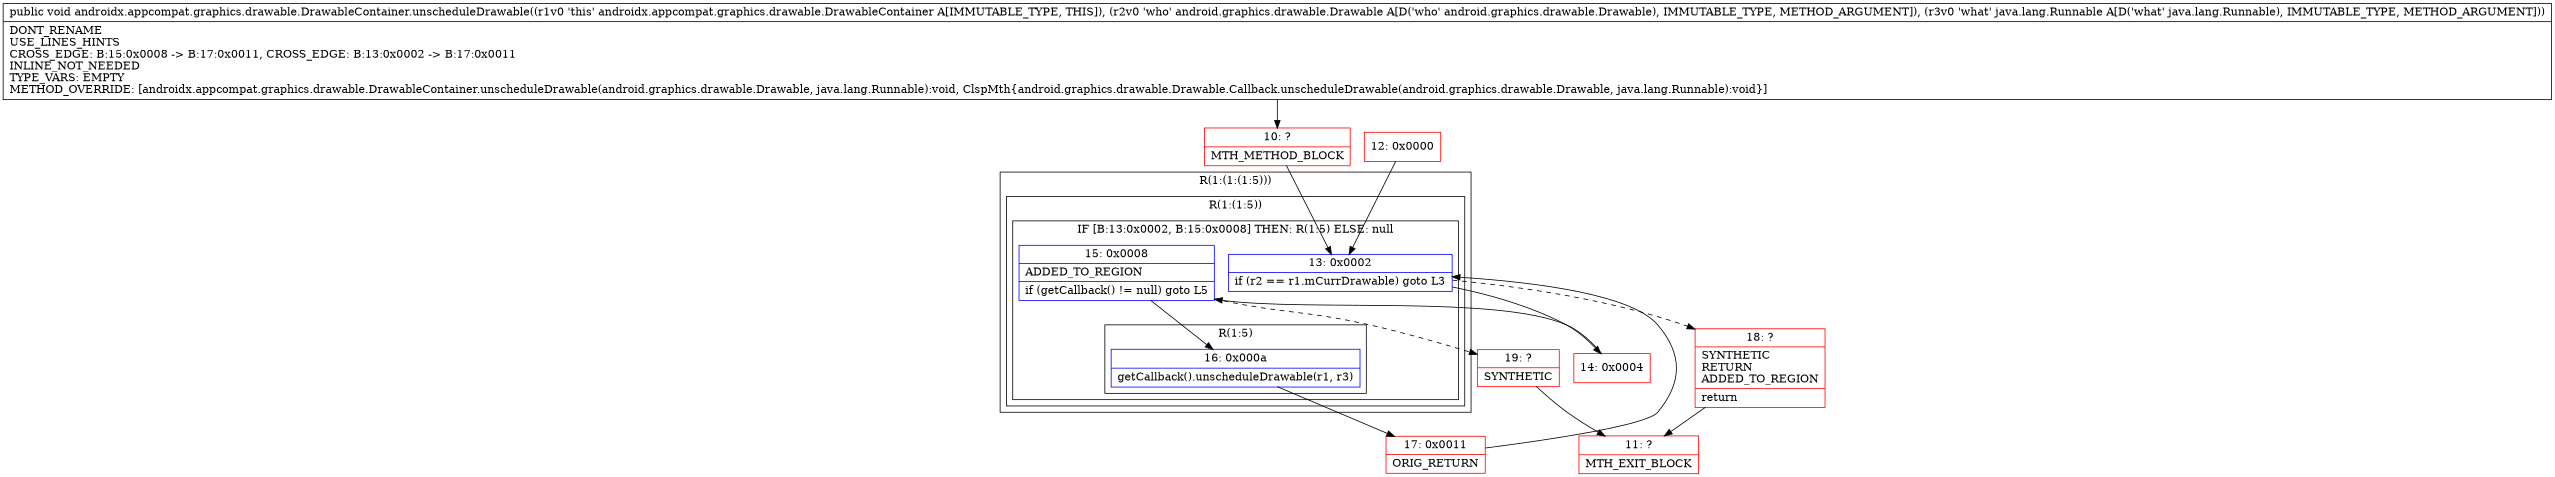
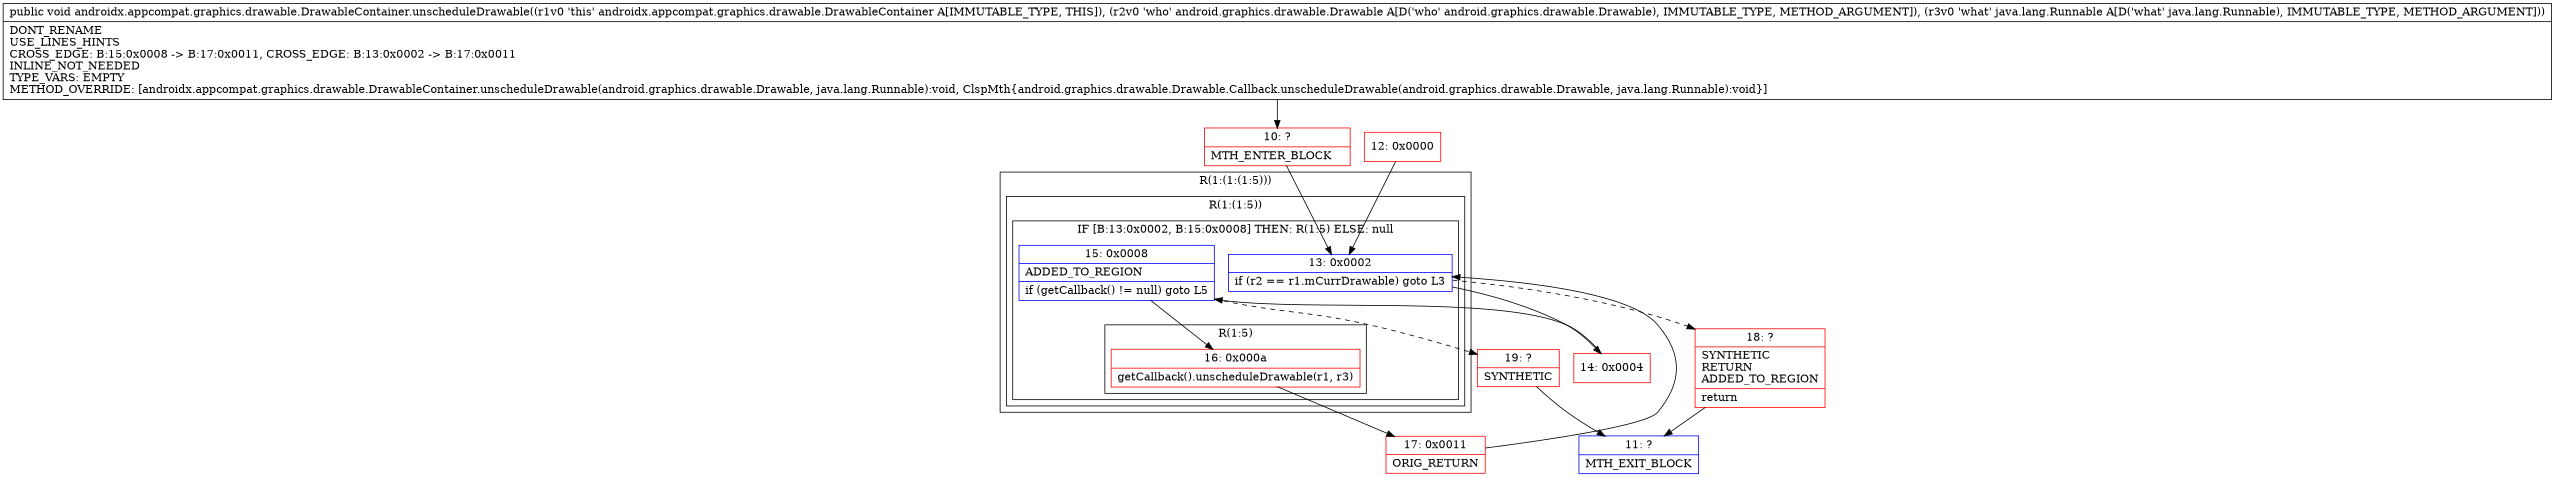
node "10: ?": text "MTH_METHOD_BLOCK" -> "MTH_ENTER_BLOCK"
node "16: 0x000a": color blue -> red
node "11: ?": color red -> blue
